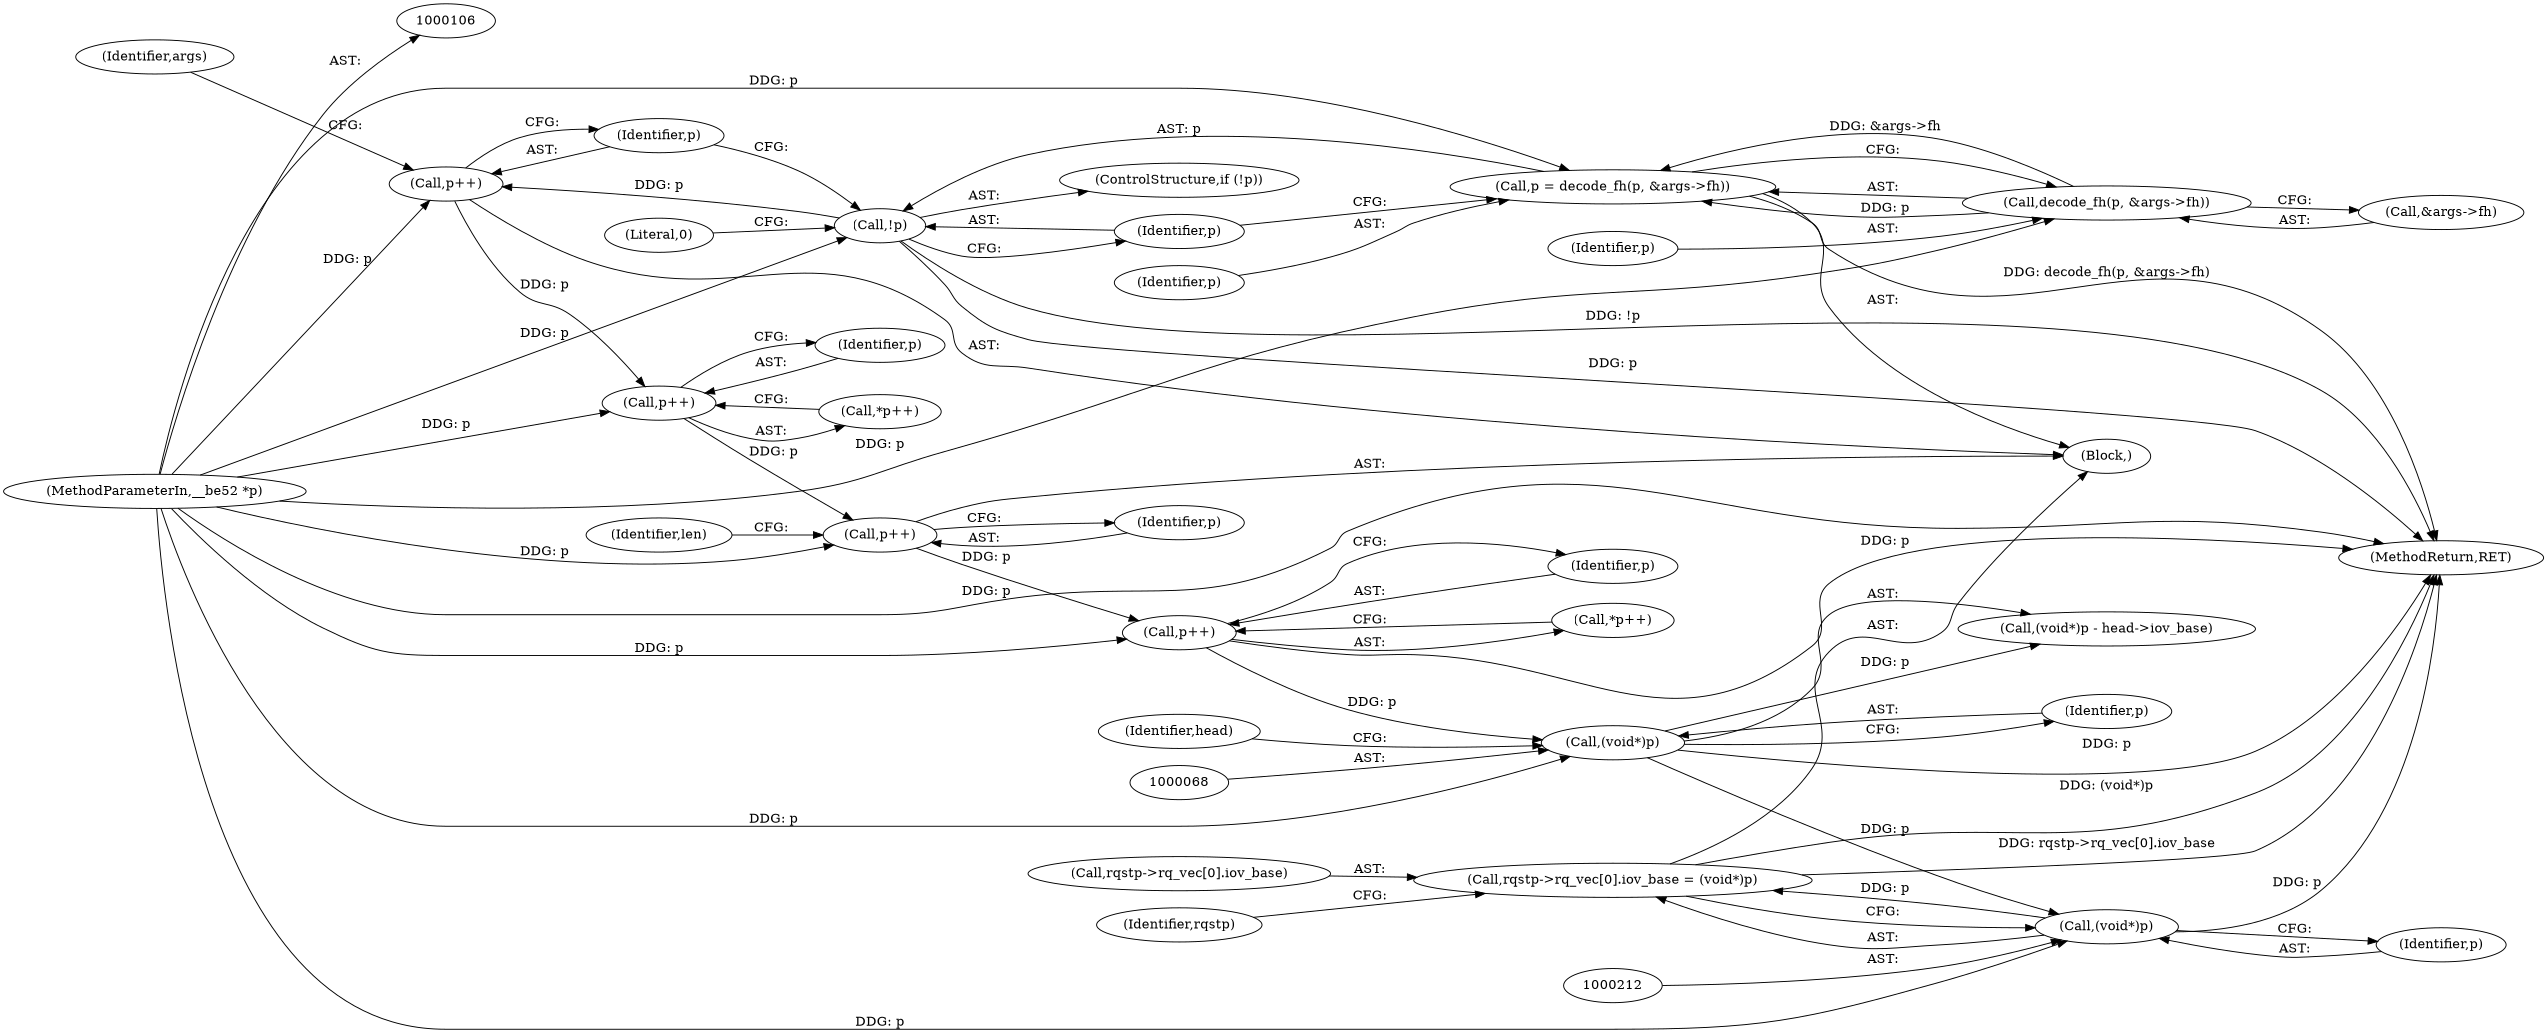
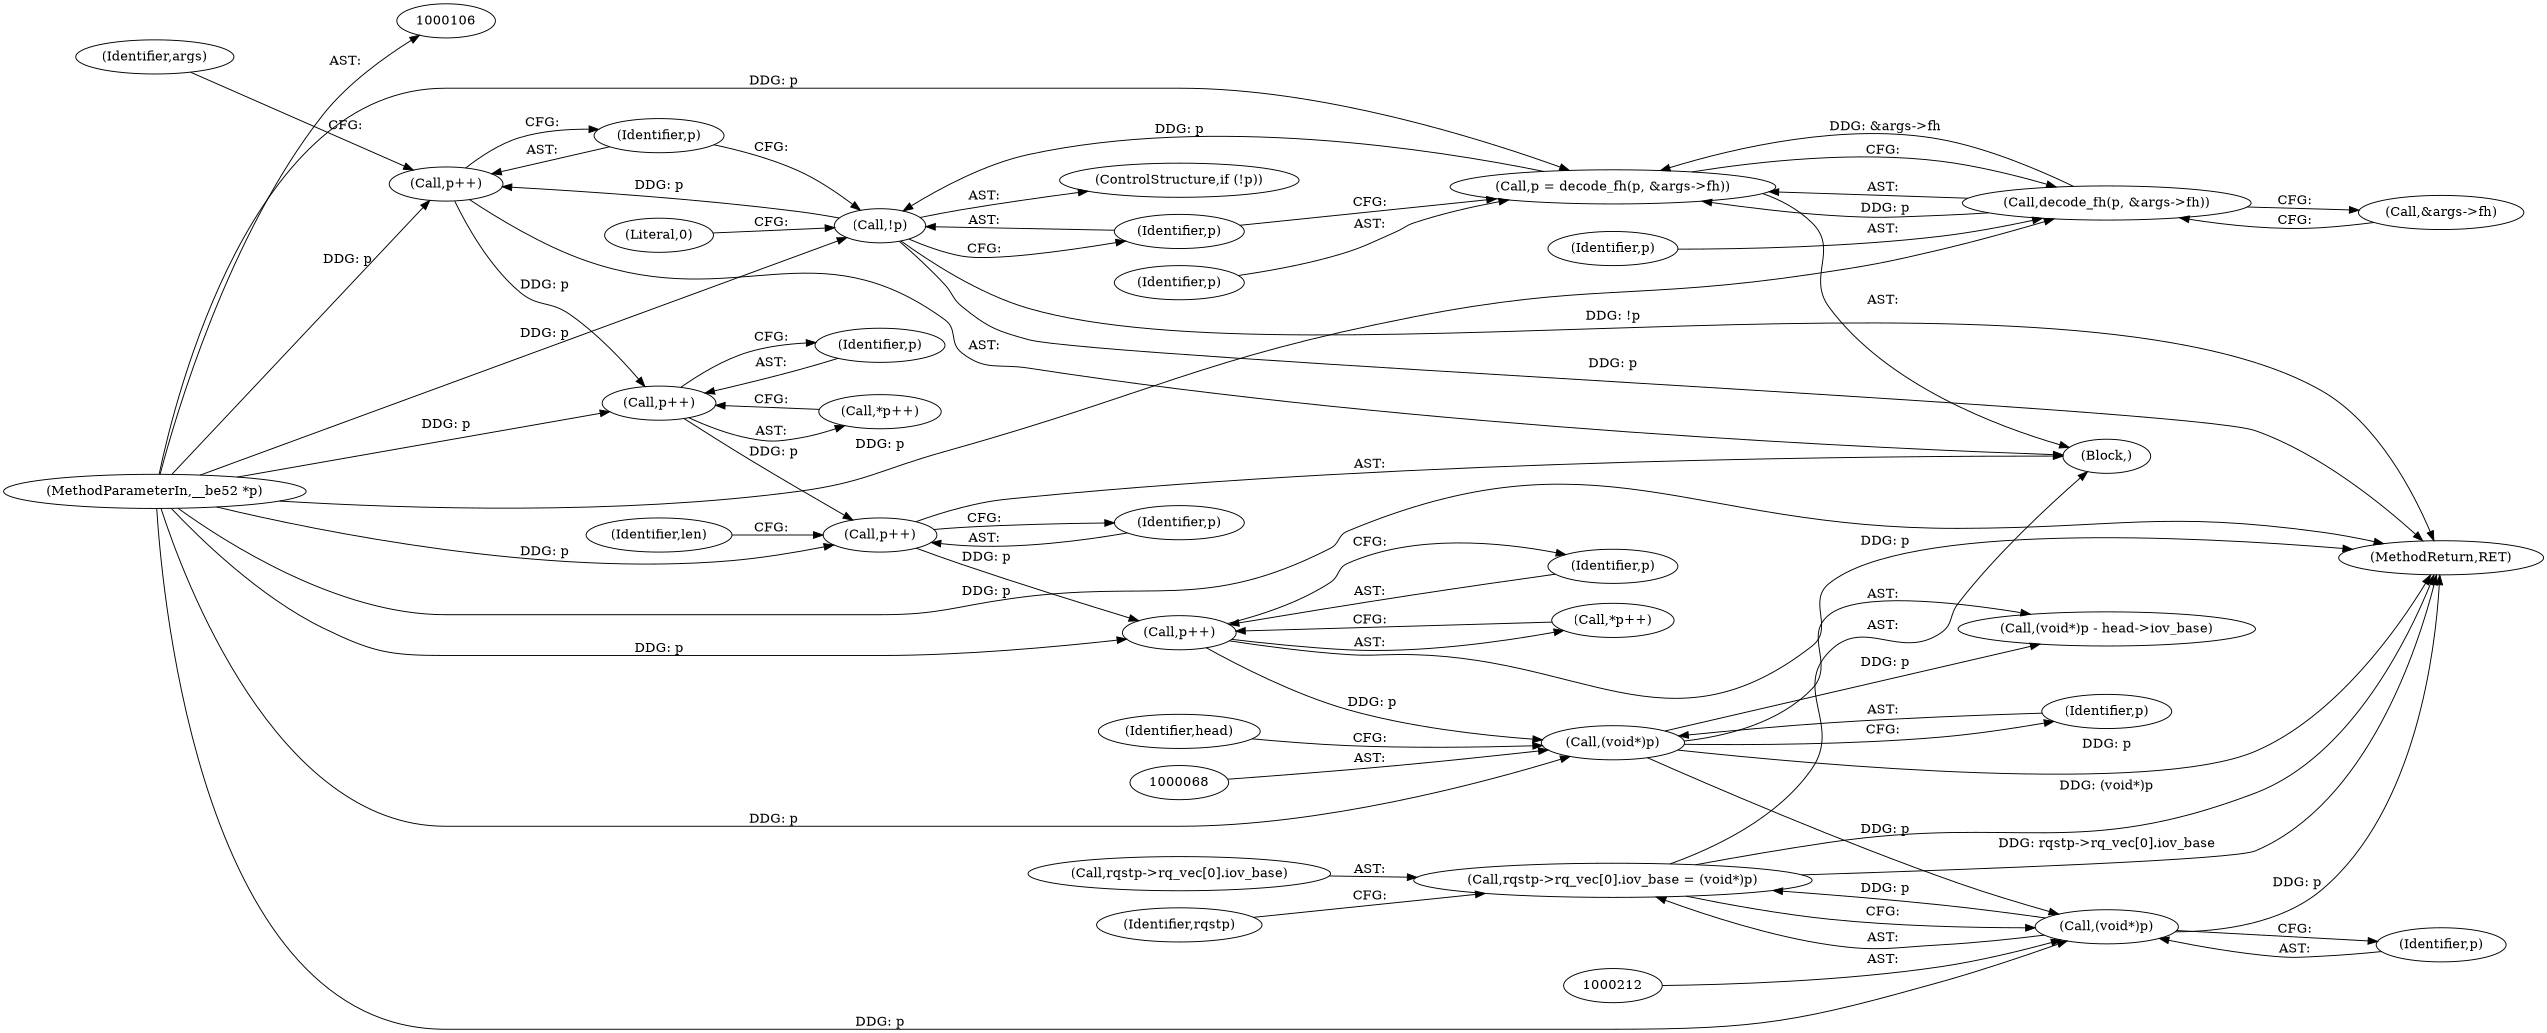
edge "(Call,p = decode_fh(p, &args->fh))" -> "(Call,!p)": label "AST: p" -> "DDG: p"
edge "(Call,&args->fh)" -> "(Call,decode_fh(p, &args->fh))": label "AST: " -> "CFG: "
edge "(Call,p = decode_fh(p, &args->fh))" -> "(MethodReturn,RET)": removed, label "DDG: decode_fh(p, &args->fh)"
